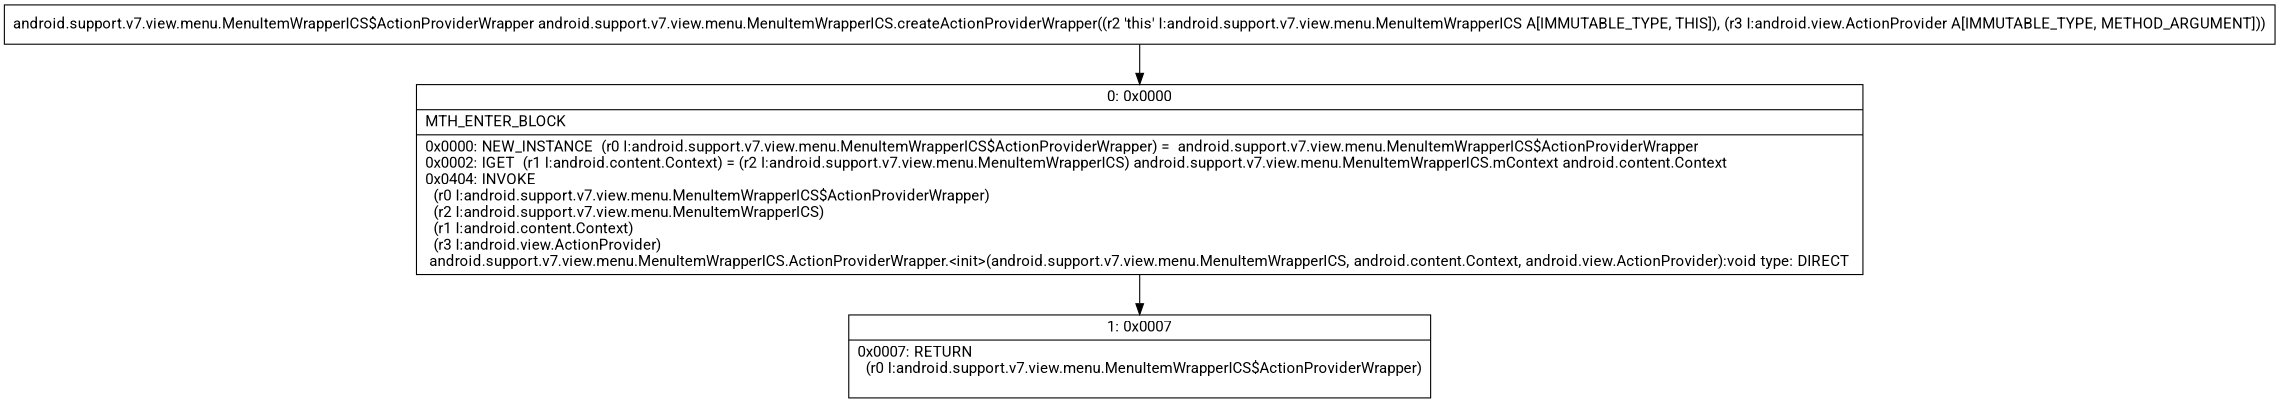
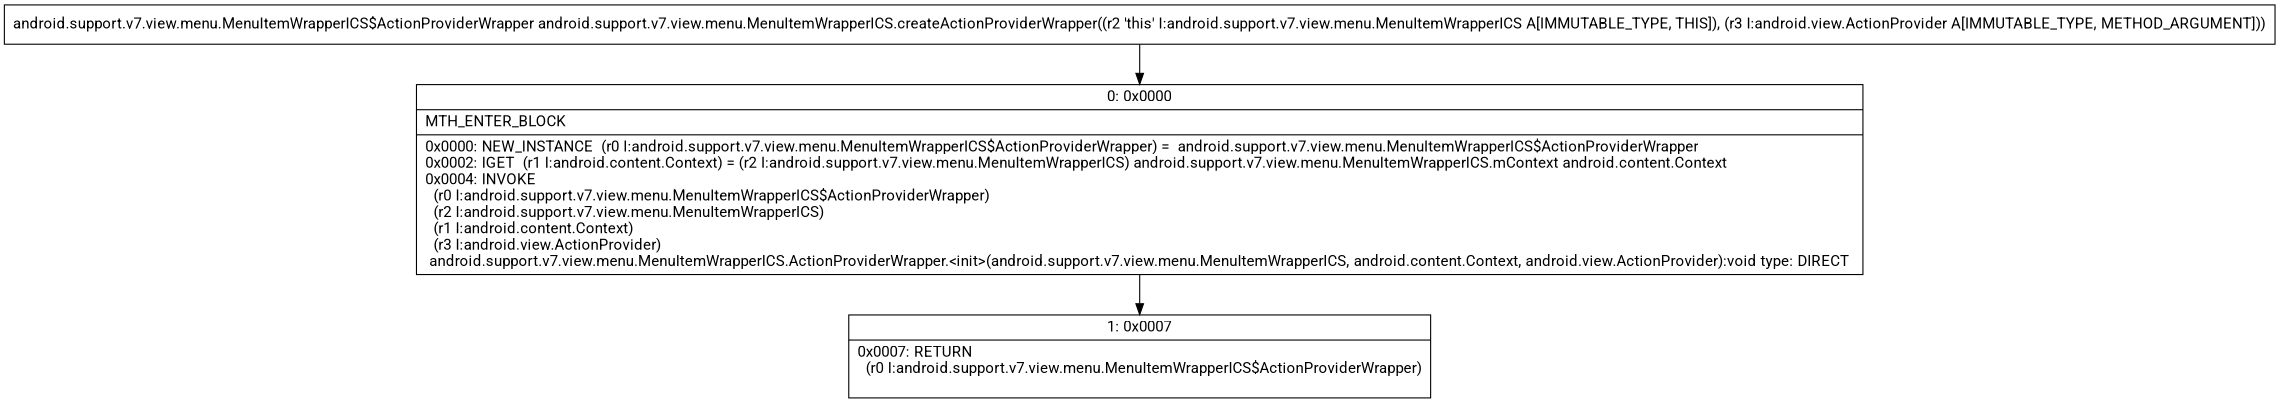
node "0: 0x0000": text "0x0404: INVOKE" -> "0x0004: INVOKE"
